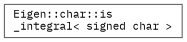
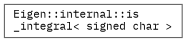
node "Eigen::char::is _integral< signed char >": label "Eigen::char::is _integral< signed char >" -> "Eigen::internal::is _integral< signed char >"
